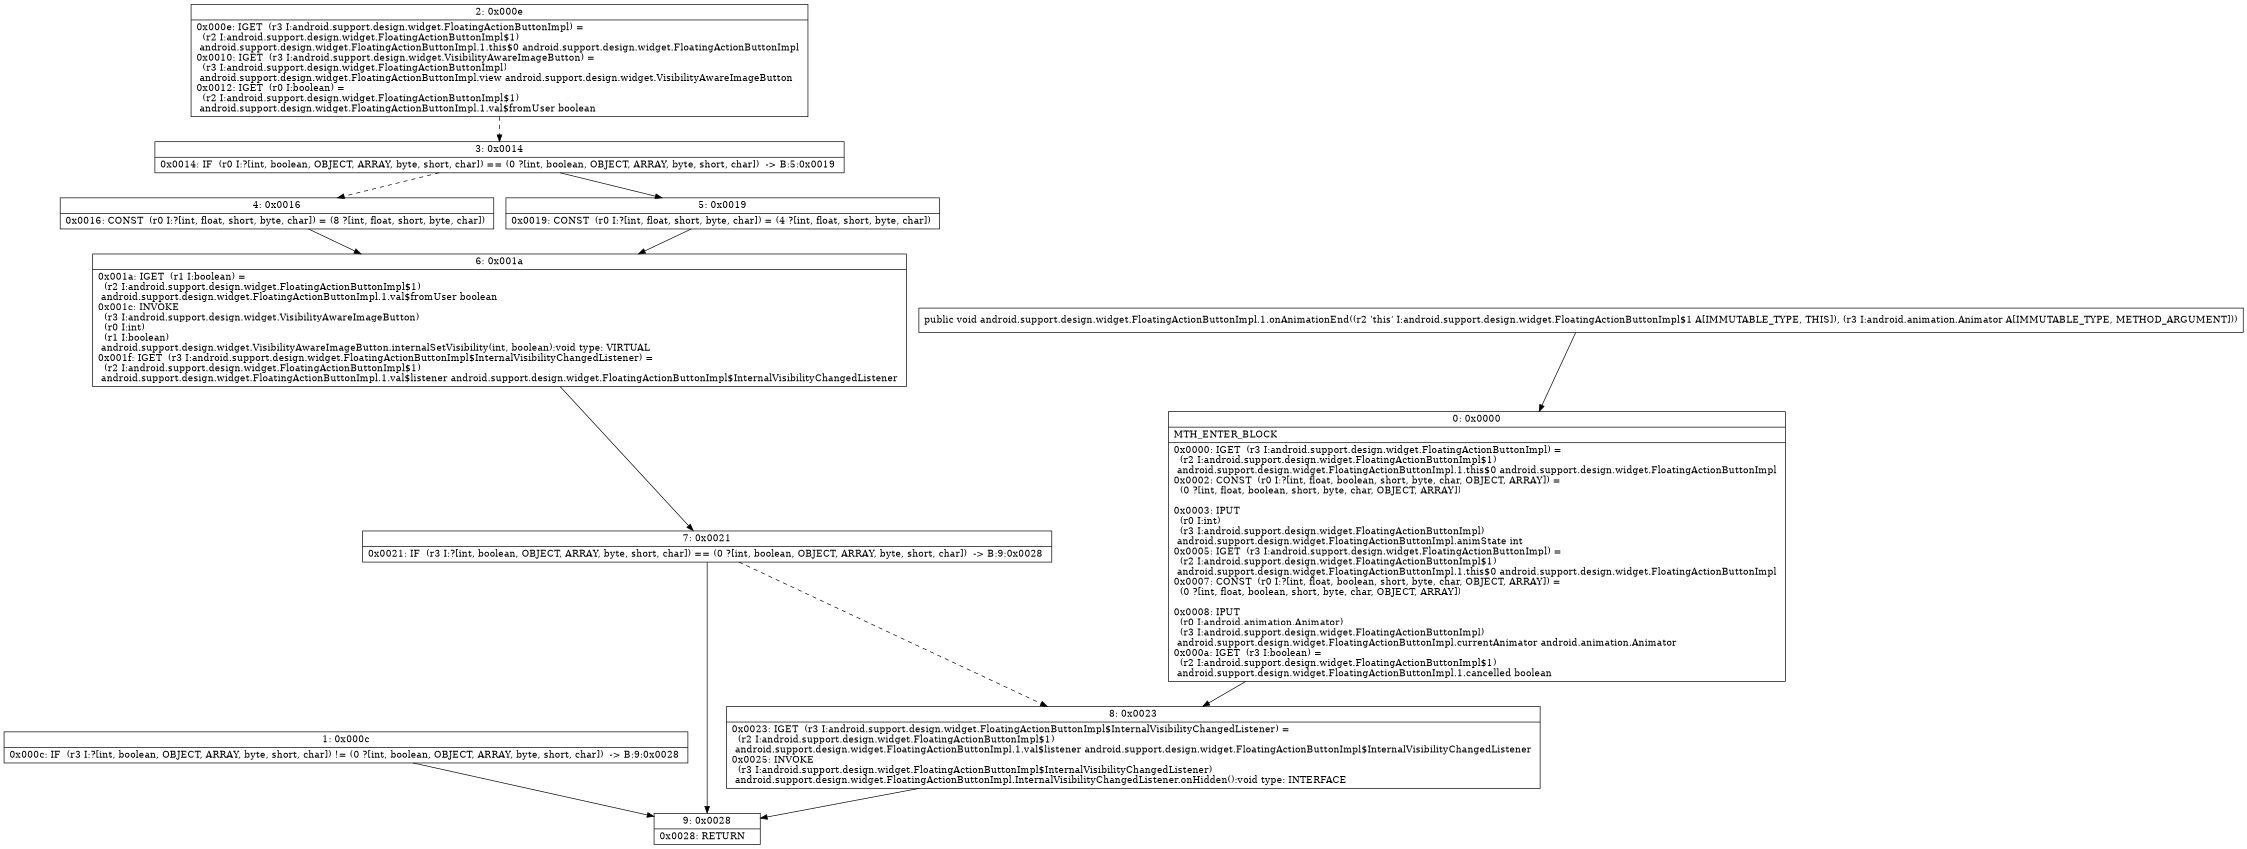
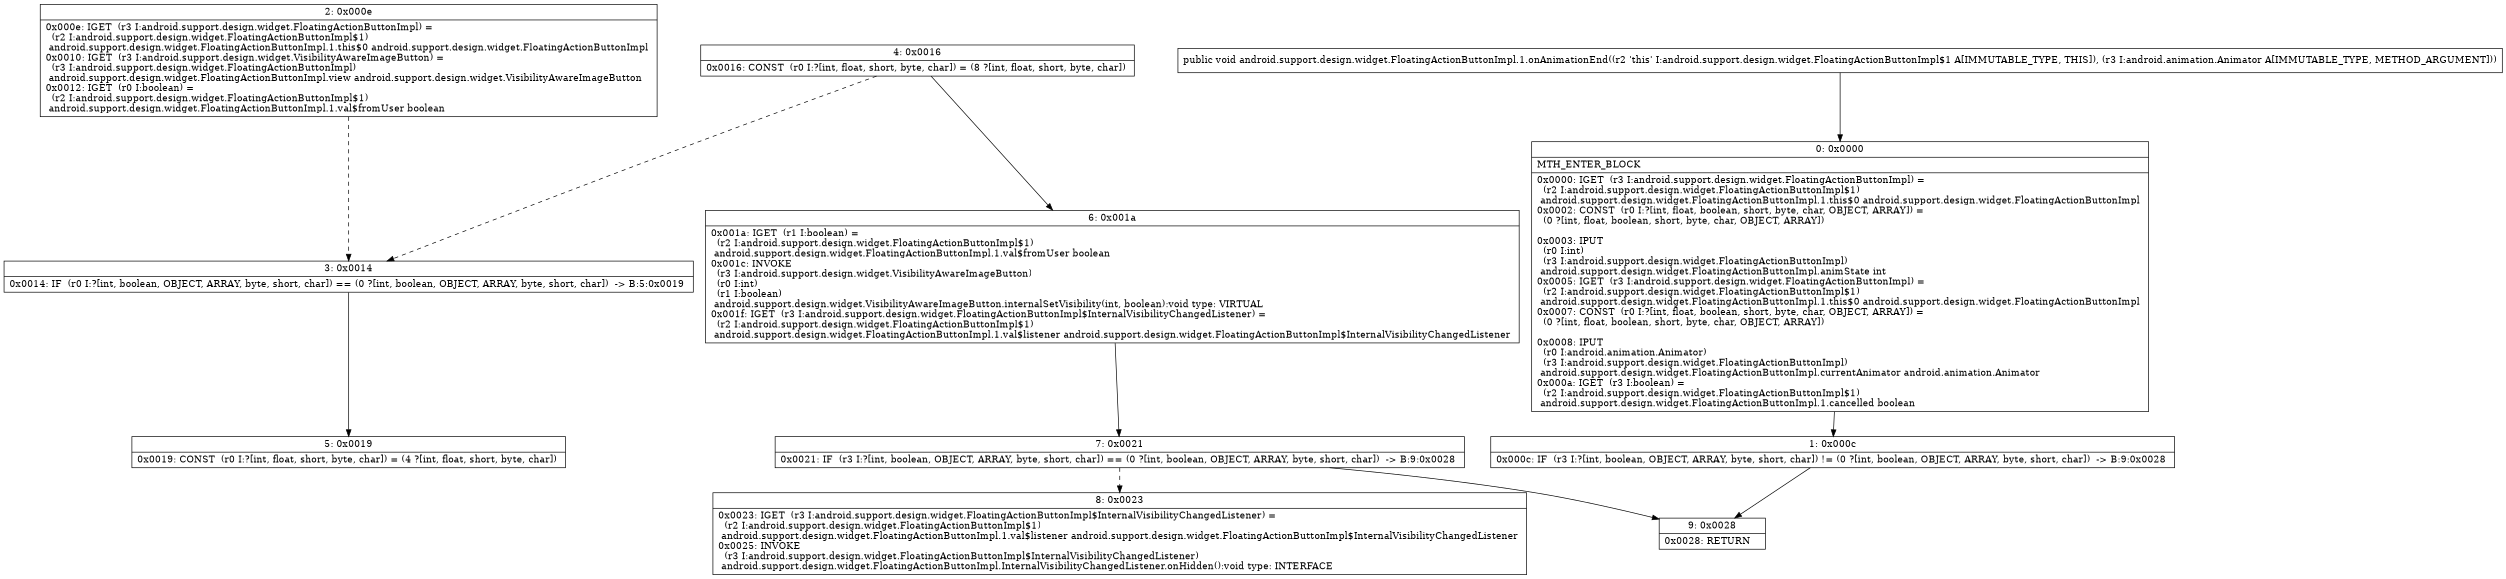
edge "3: 0x0014" -> "4: 0x0016": reversed
edge "5: 0x0019" -> "6: 0x001a": removed
edge "0: 0x0000" -> "8: 0x0023": now "0: 0x0000" -> "1: 0x000c"
edge "8: 0x0023" -> "9: 0x0028": removed
